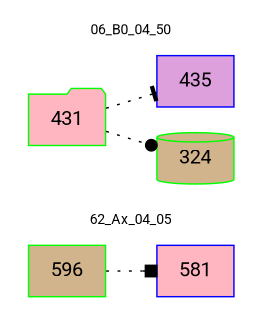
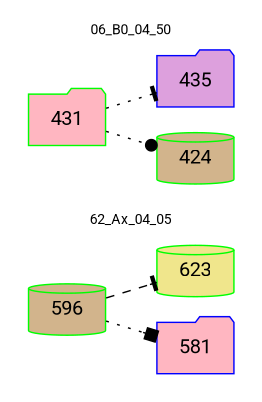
node "435": shape box -> folder
node "324": label "324" -> "424"
node "596": shape box -> cylinder
node "623": added
node "581": shape box -> folder
